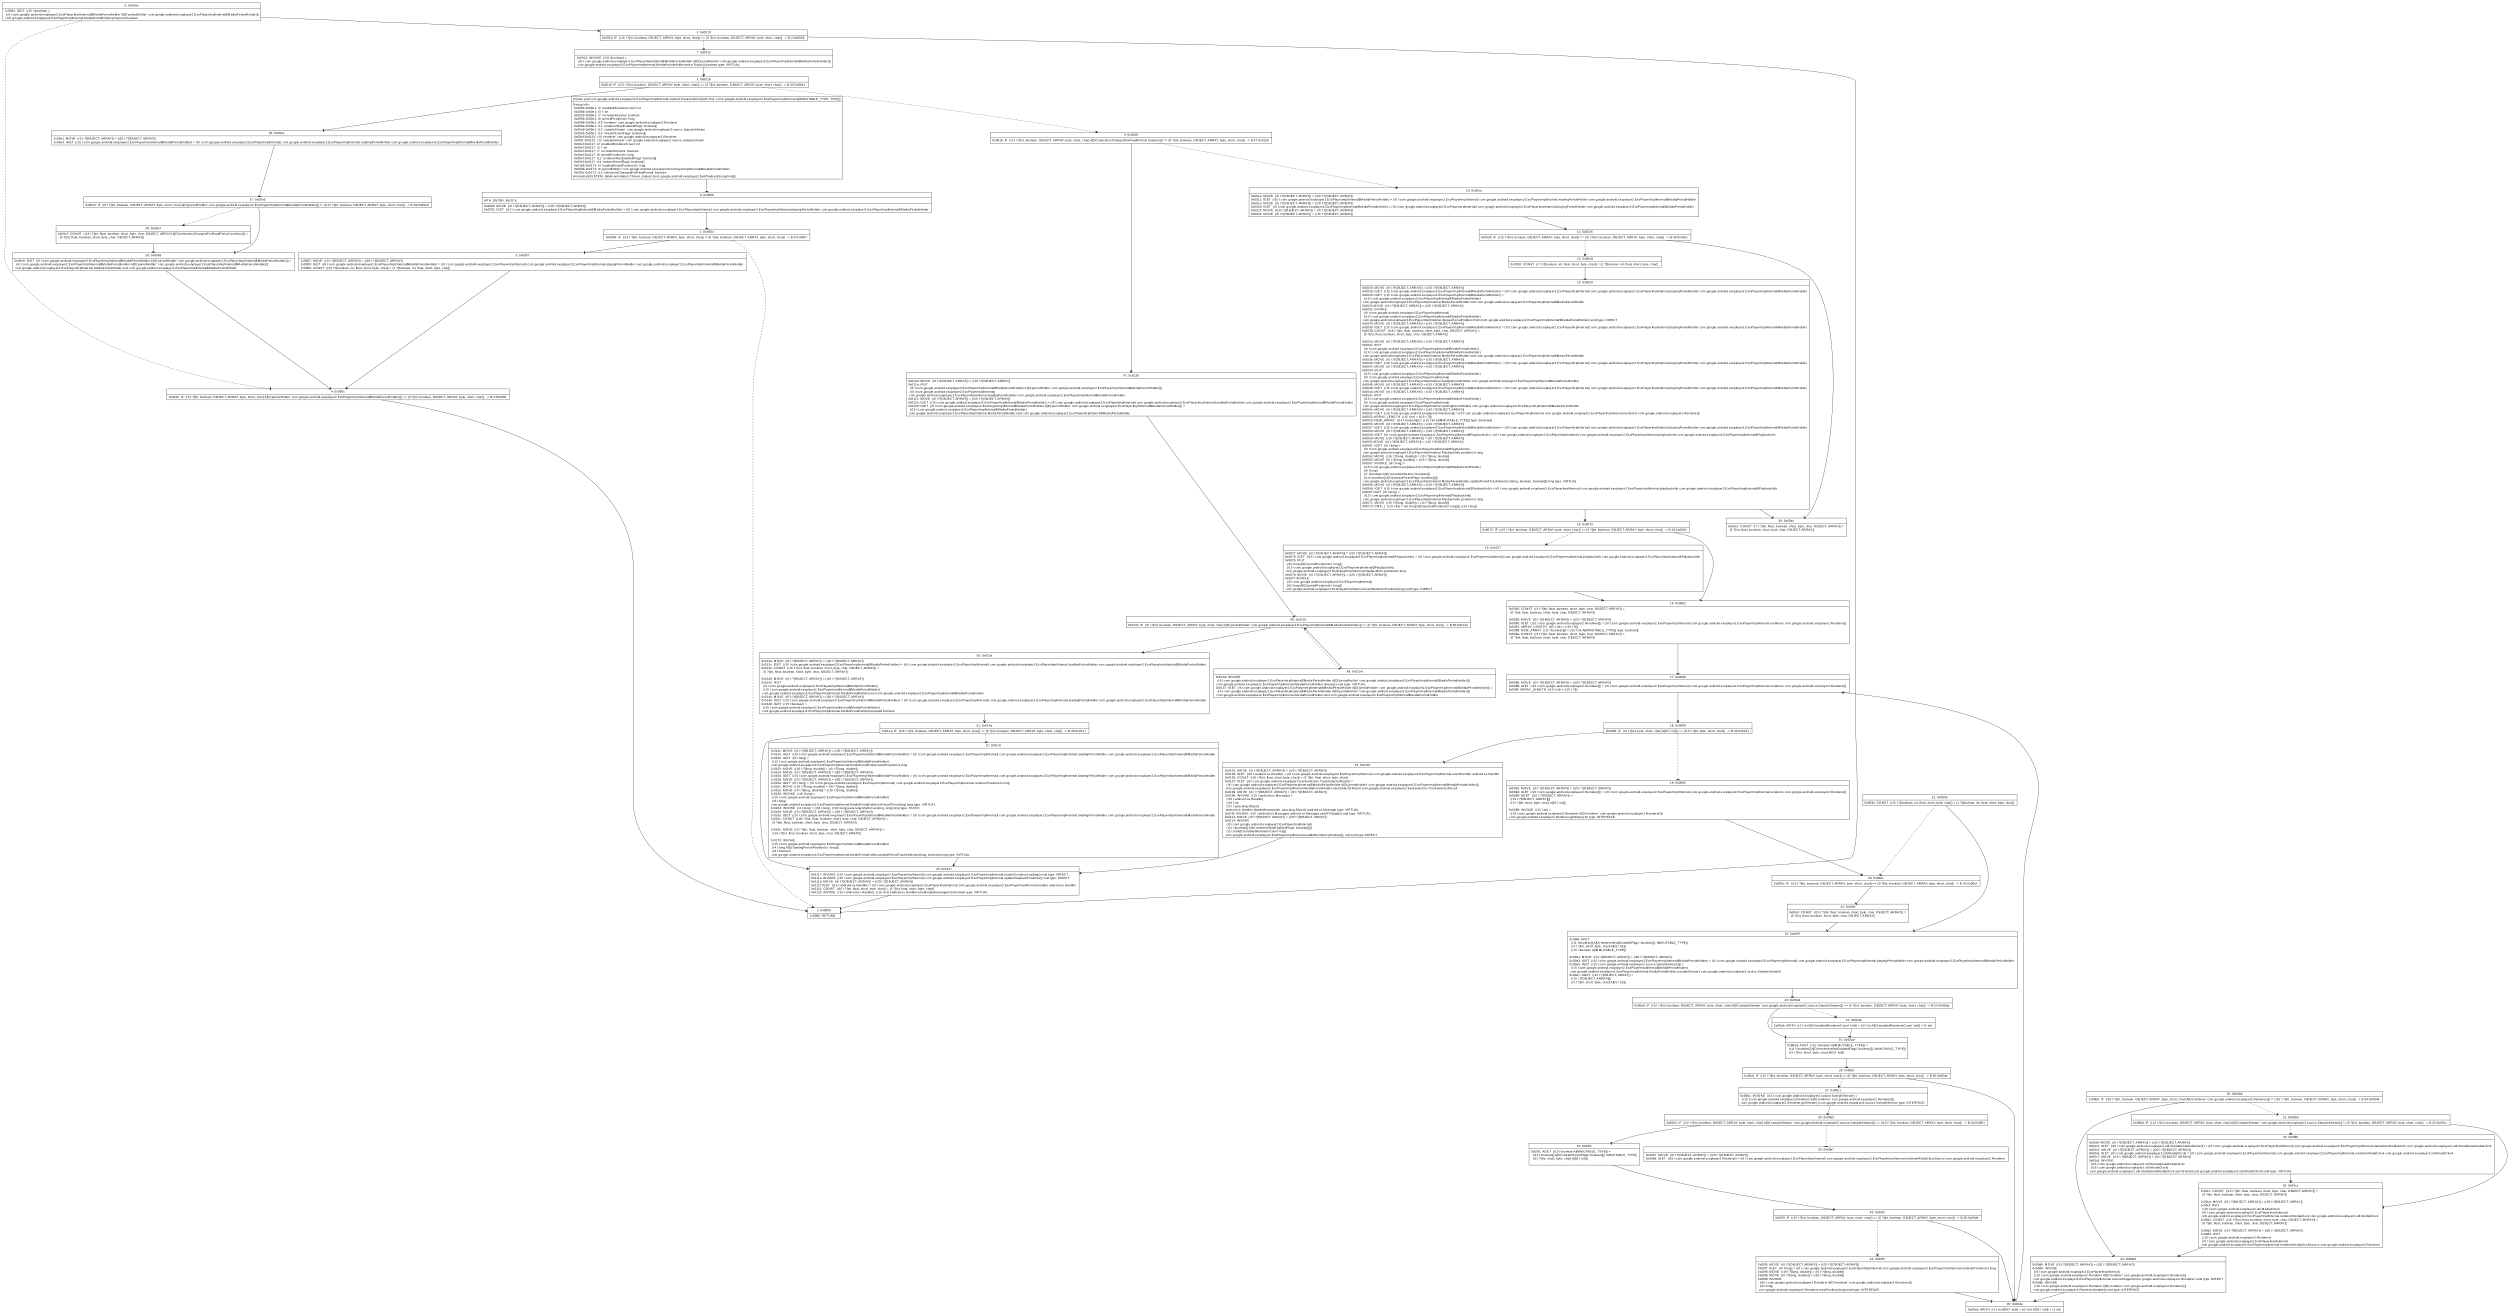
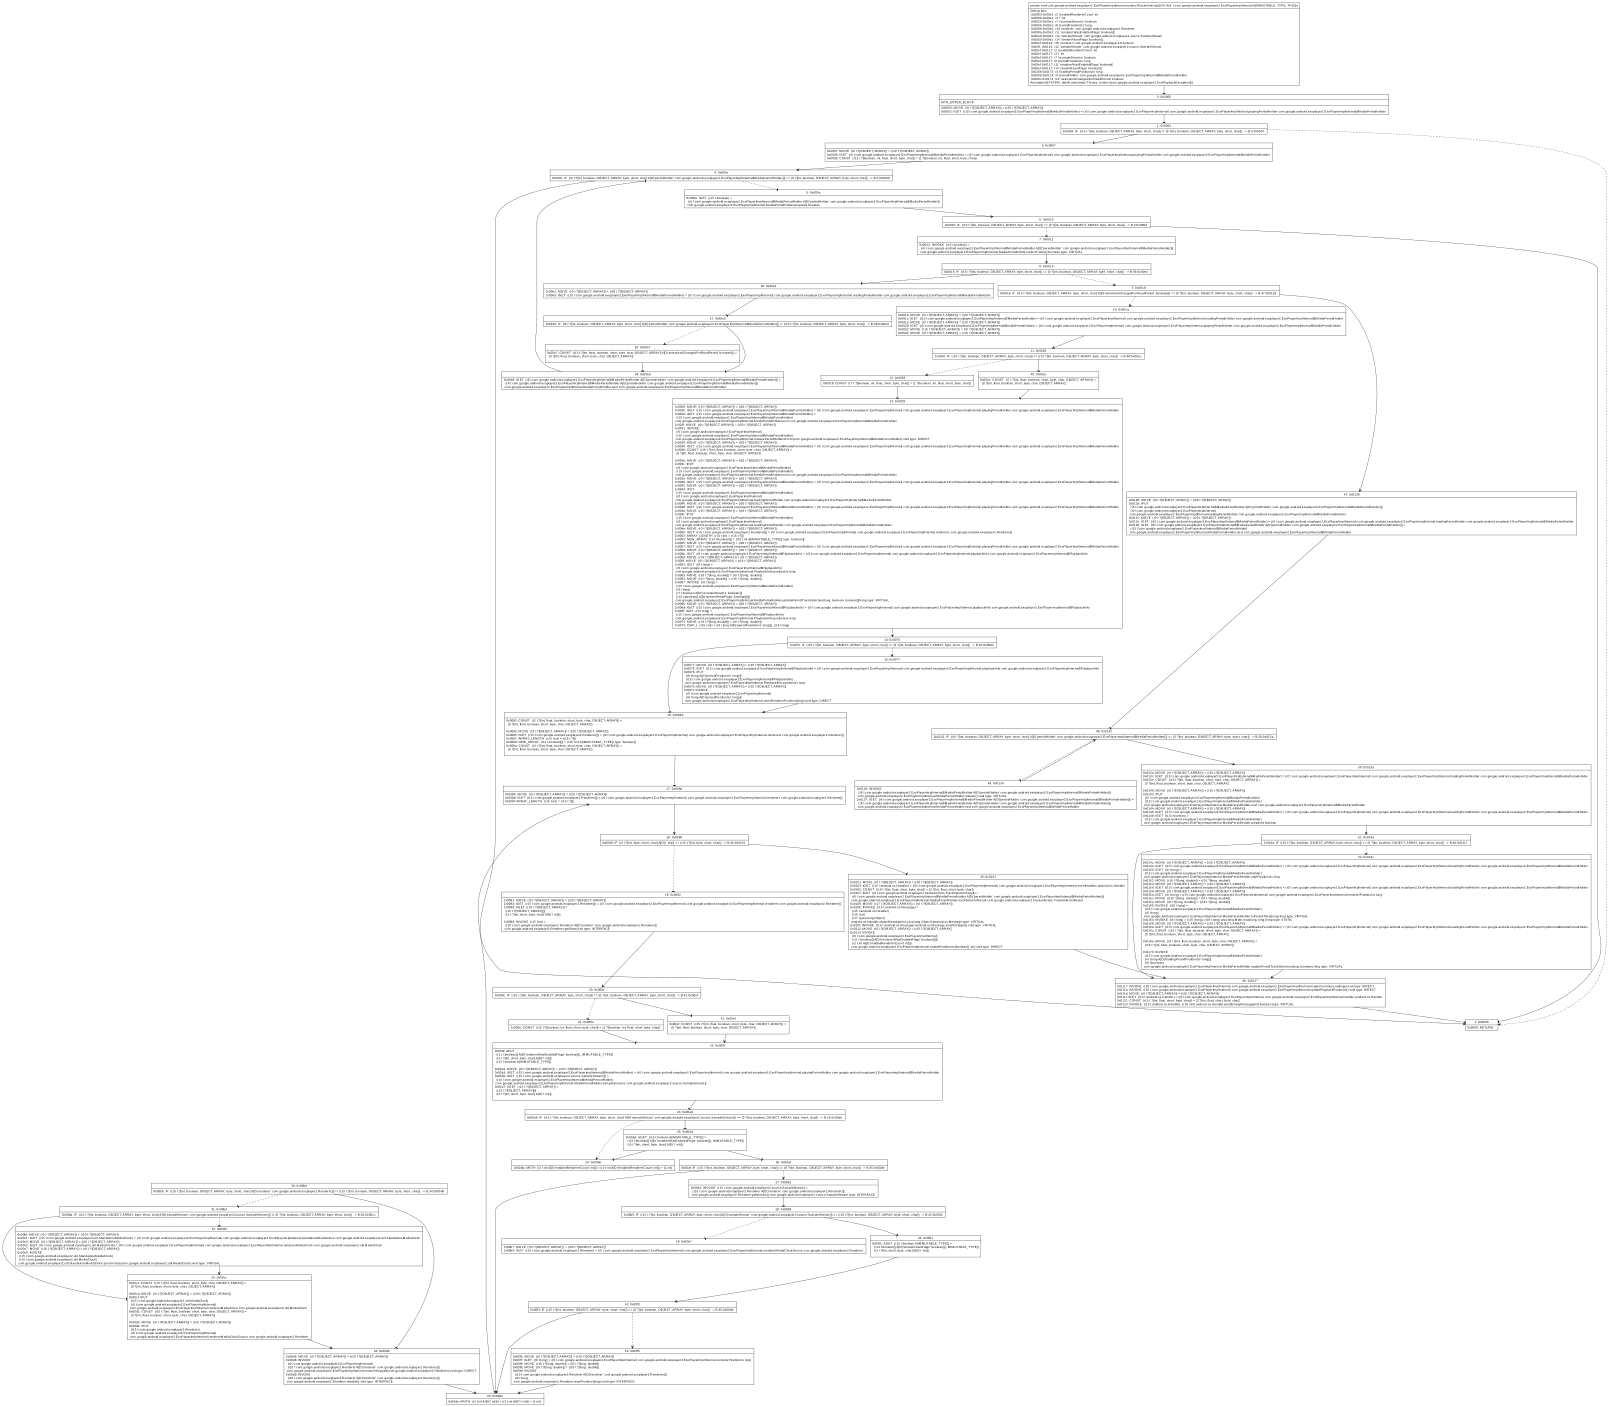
edge "5: 0x000e" -> "4: 0x000c": reversed
edge "13: 0x0029" -> "40: 0x00ec": reversed
edge "21: 0x009e" -> "20: 0x009c": reversed
edge "41: 0x00ef" -> "22: 0x009f": arrowhead tee -> vee
edge "24: 0x00ab" -> "25: 0x00ad": reversed
edge "44: 0x00f5" -> "35: 0x00de": arrowhead tee -> vee
